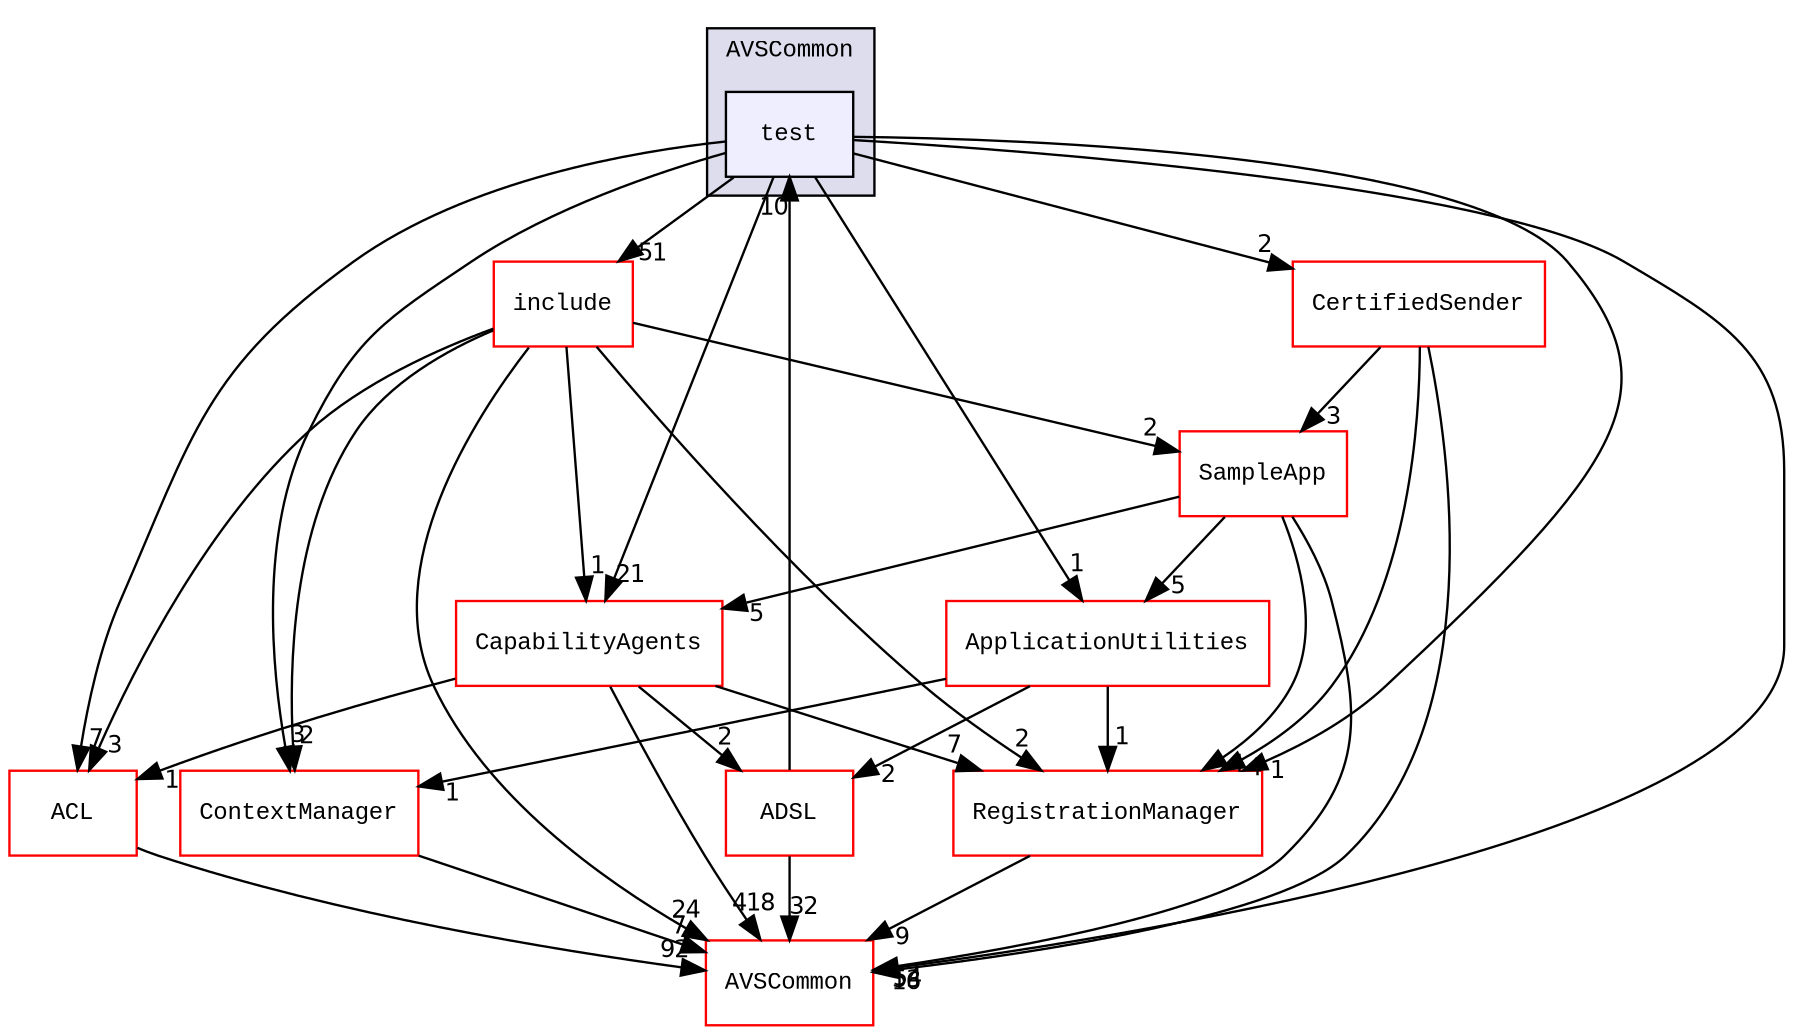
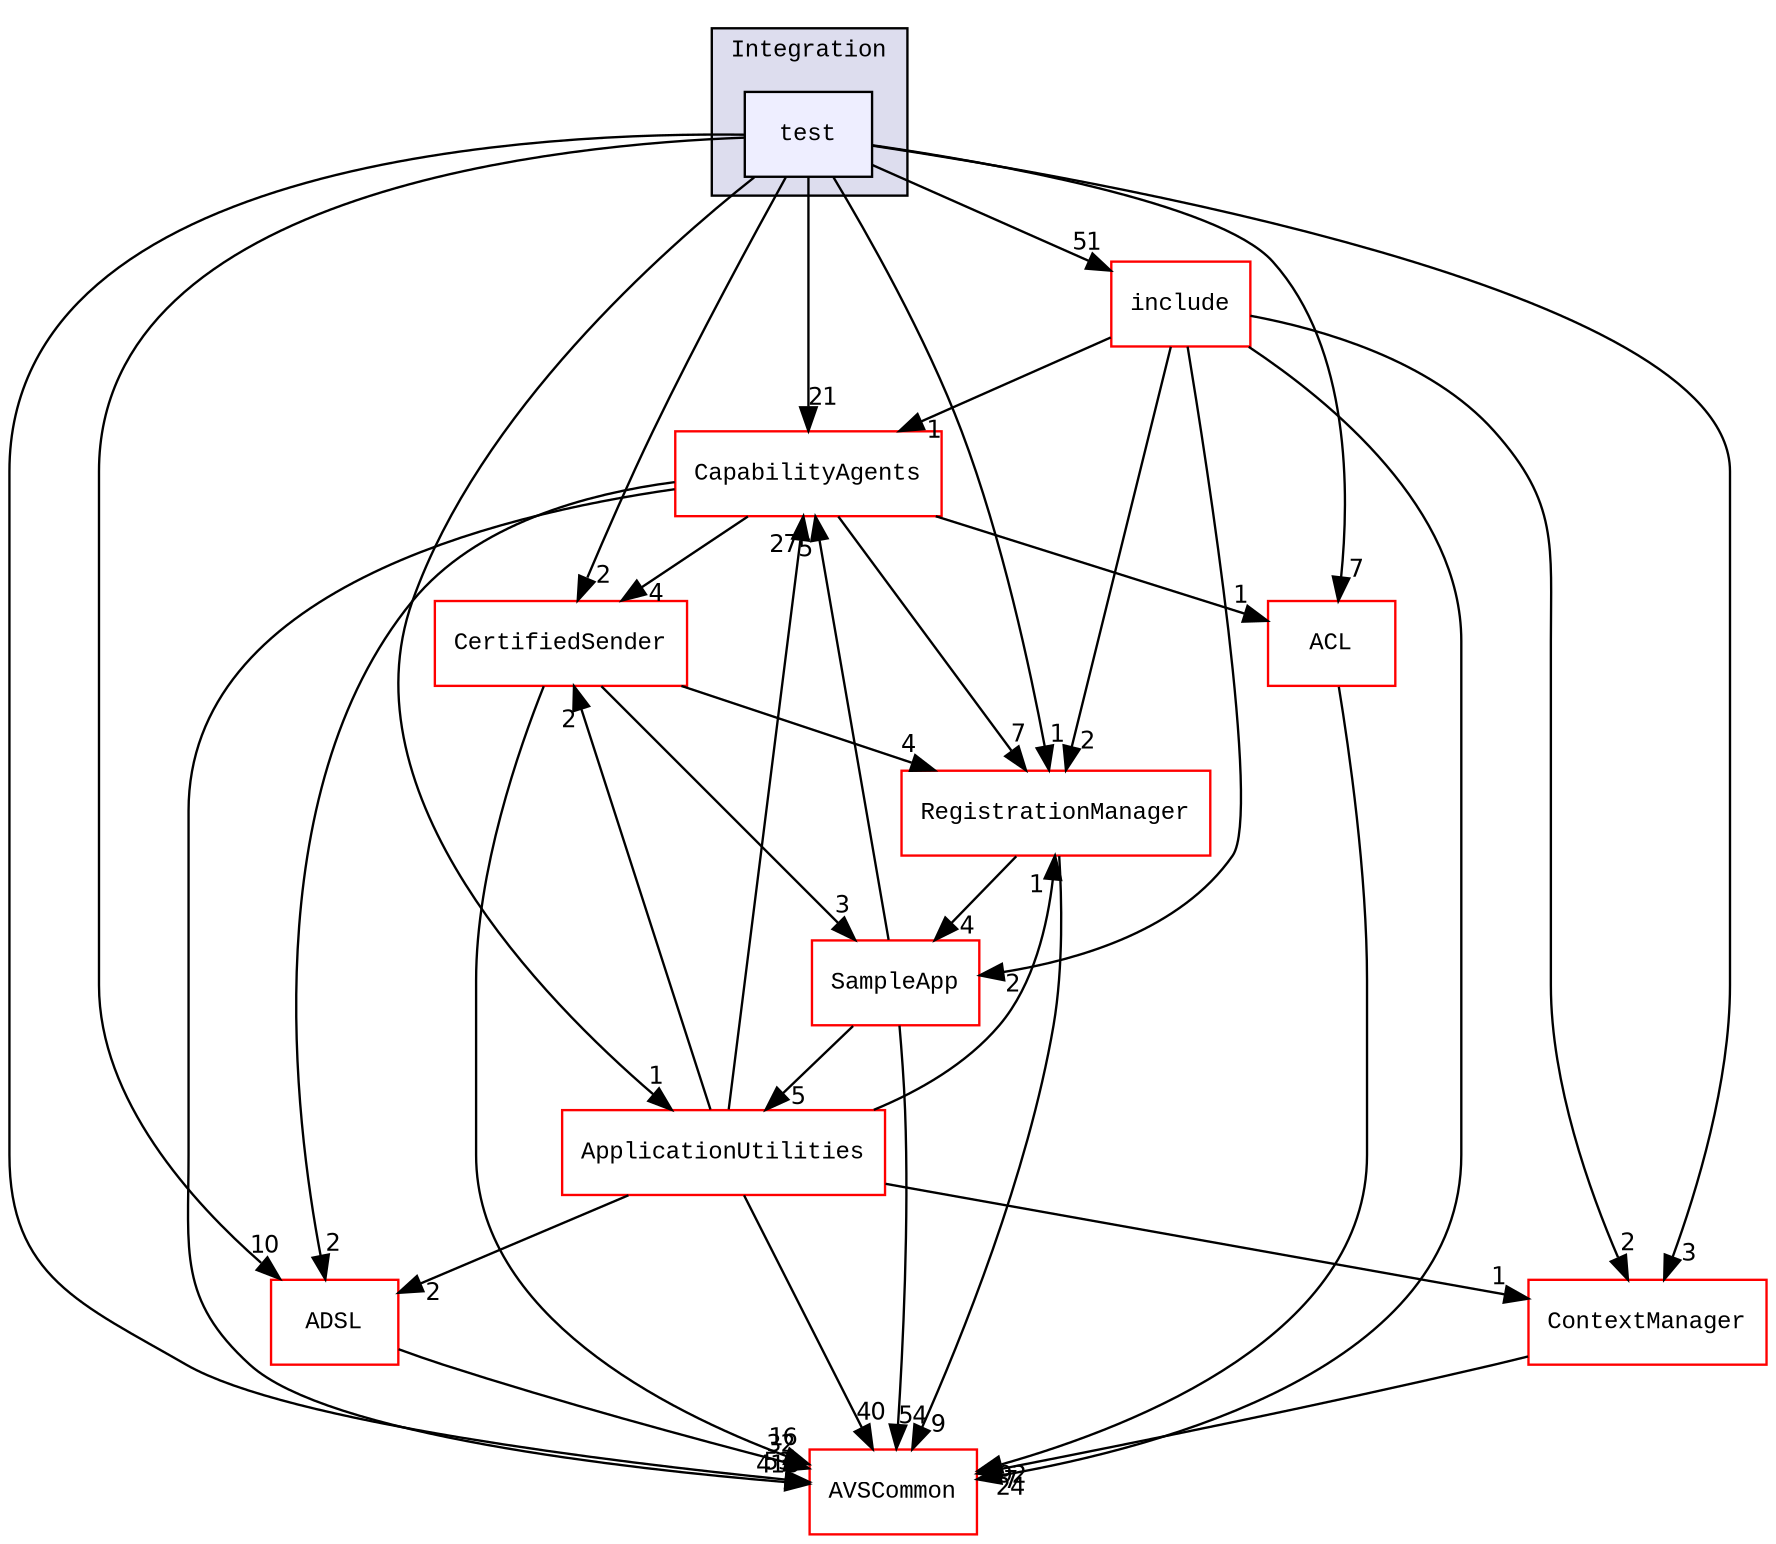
cluster "AVSCommon": label "AVSCommon" -> "Integration"
edge "ADSL" -> "test": reversed
edge "include" -> "ACL": removed
edge "CapabilityAgents" -> "CertifiedSender": added
edge "SampleApp" -> "RegistrationManager": reversed
edge "ApplicationUtilities" -> "CapabilityAgents": added
edge "ApplicationUtilities" -> "CertifiedSender": added
edge "ApplicationUtilities" -> "AVSCommon": added
